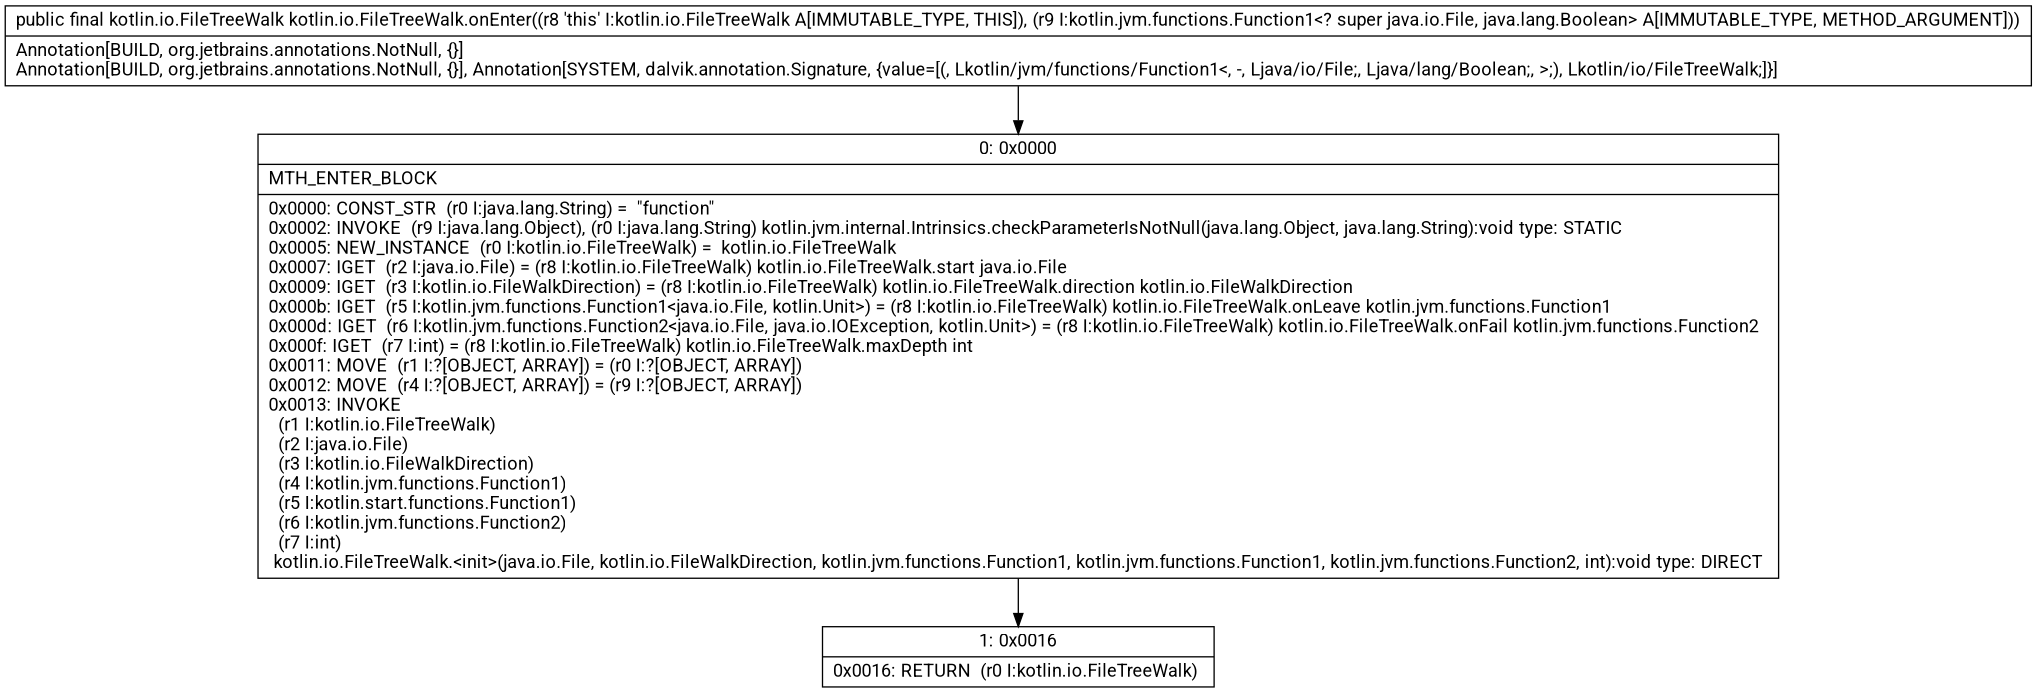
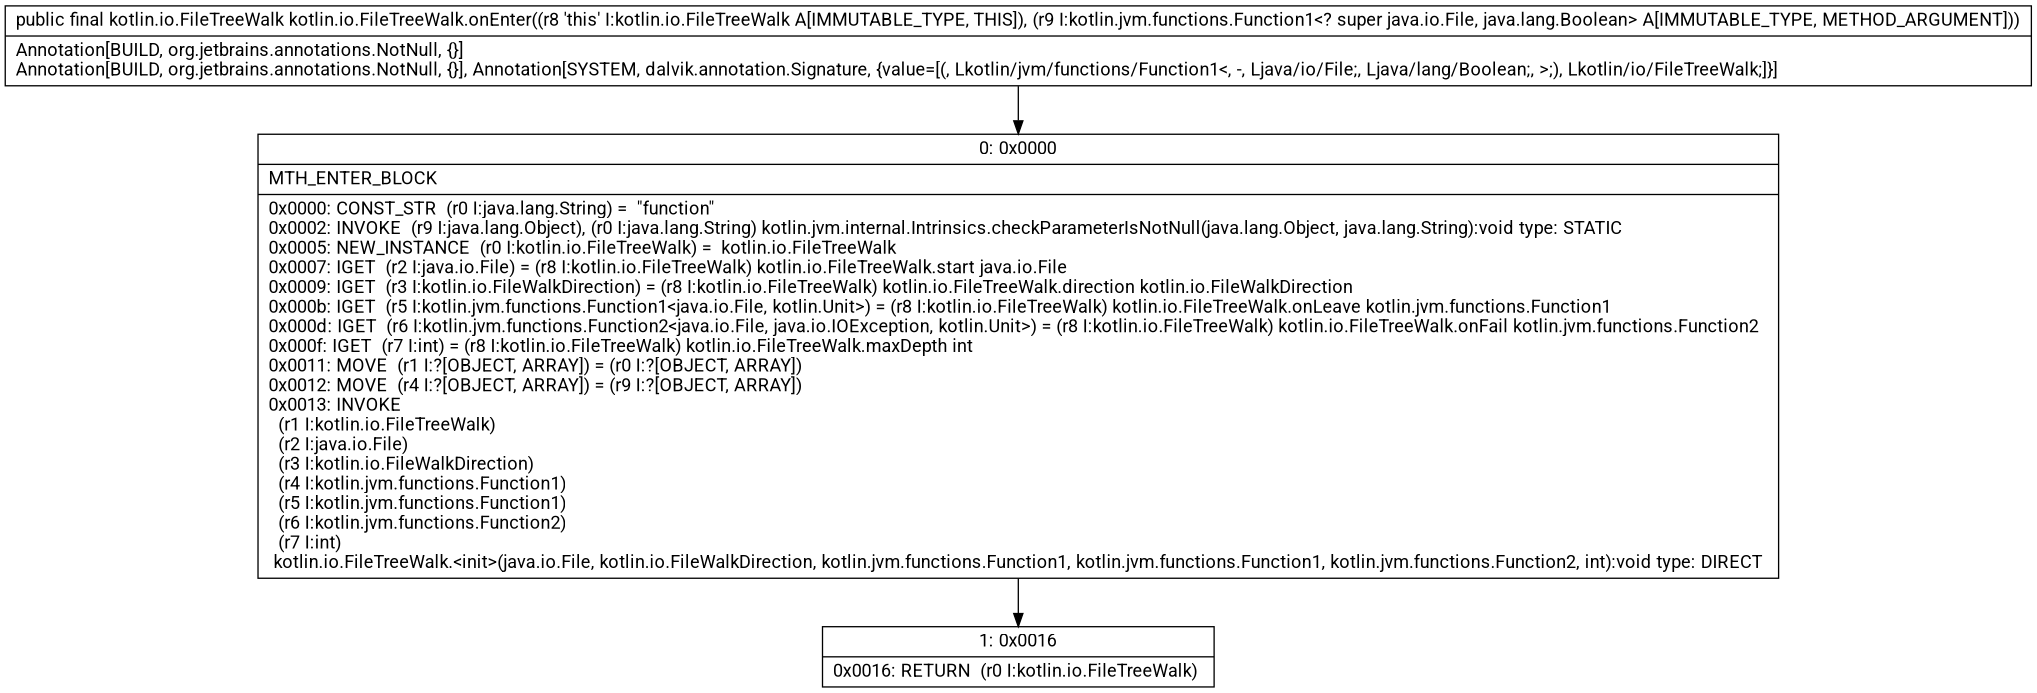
node "0: 0x0000": text "(r5 I:kotlin.start.functions.Function1)" -> "(r5 I:kotlin.jvm.functions.Function1)"
